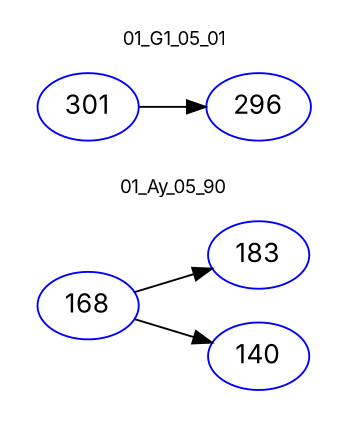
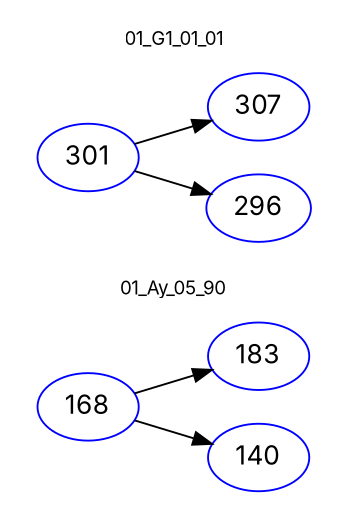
cluster "01_G1_05_01": label "01_G1_05_01" -> "01_G1_01_01"
node "307": added
